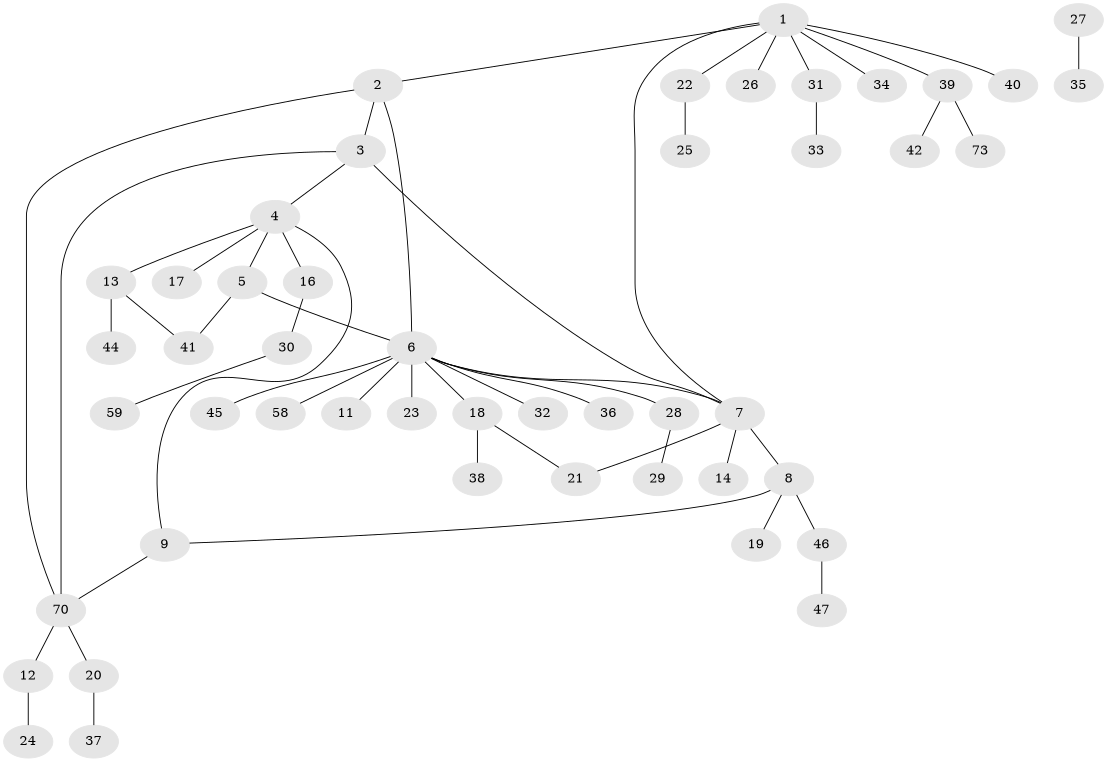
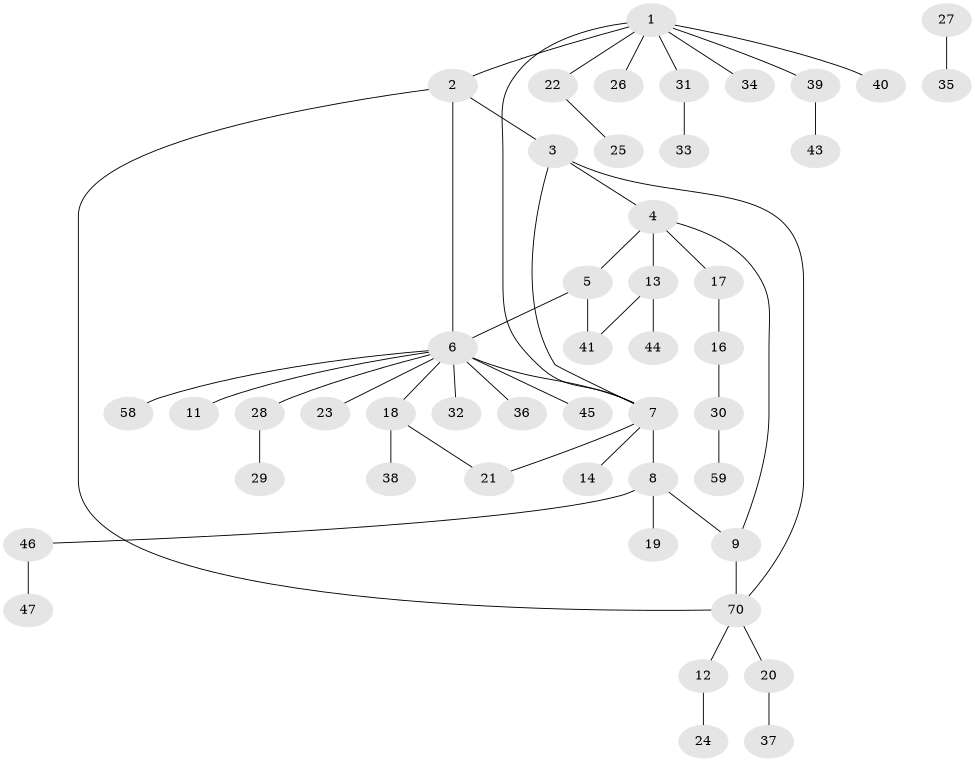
node "42": removed
node "73": label "73" -> "43"
edge "4" -- "16": now "17" -- "16"
